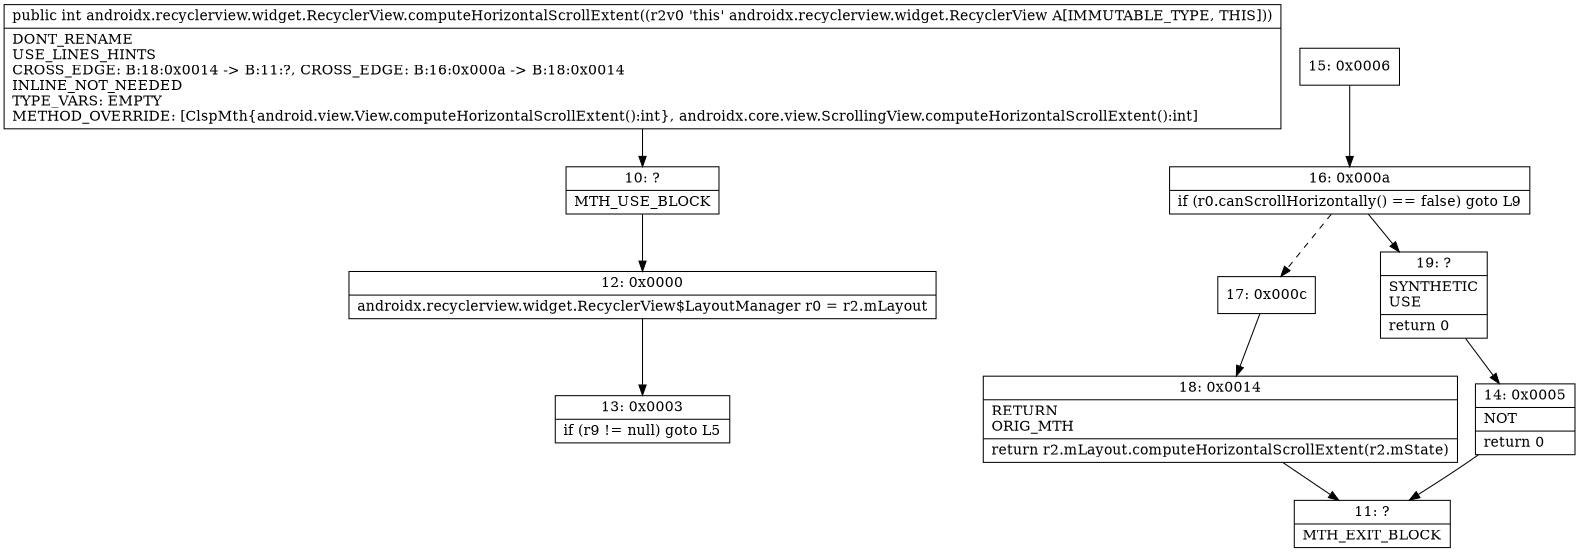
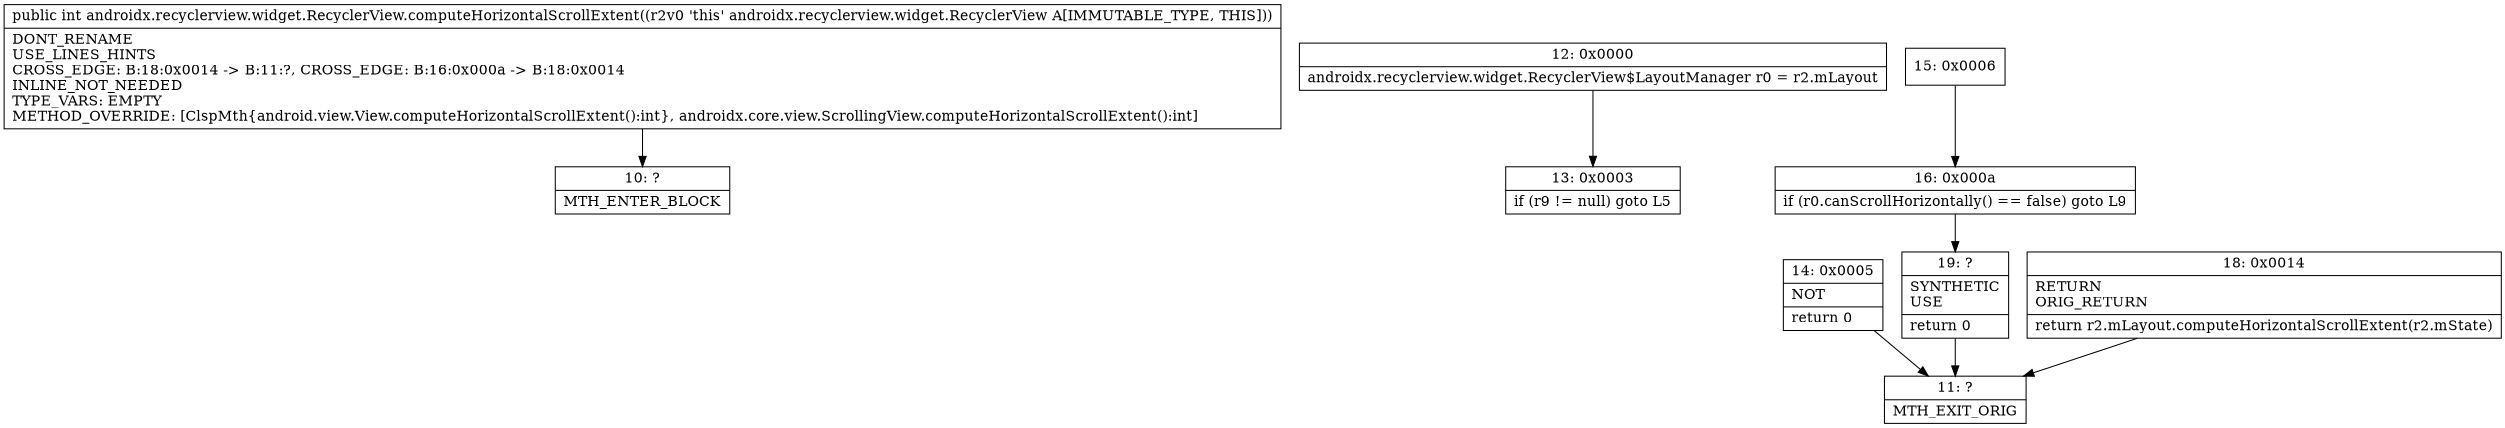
node "10: ?": text "MTH_USE_BLOCK" -> "MTH_ENTER_BLOCK"
edge "10: ?" -> "12: 0x0000": removed
node "17: 0x000c": removed
edge "19: ?" -> "14: 0x0005": now "19: ?" -> "11: ?"
node "18: 0x0014": text "ORIG_MTH" -> "ORIG_RETURN"
node "11: ?": text "MTH_EXIT_BLOCK" -> "MTH_EXIT_ORIG"
